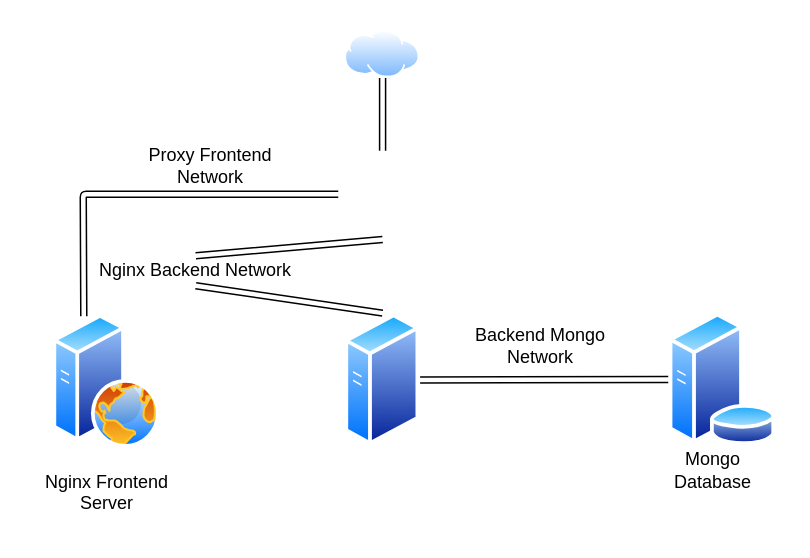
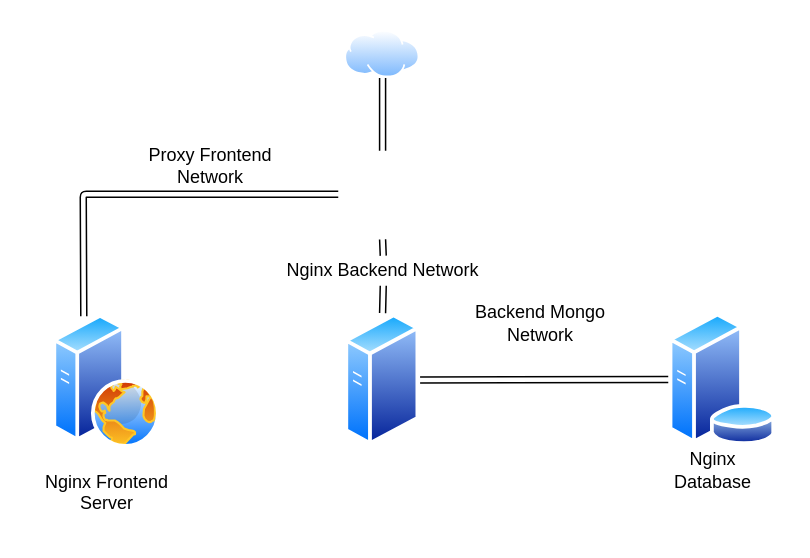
node "Nginx Backend Network": moved (196, 271) -> (383, 271)
node "Backend Mongo Network": moved (541, 346) -> (541, 323)
node "Mongo Database": label "Mongo Database" -> "Nginx Database"
